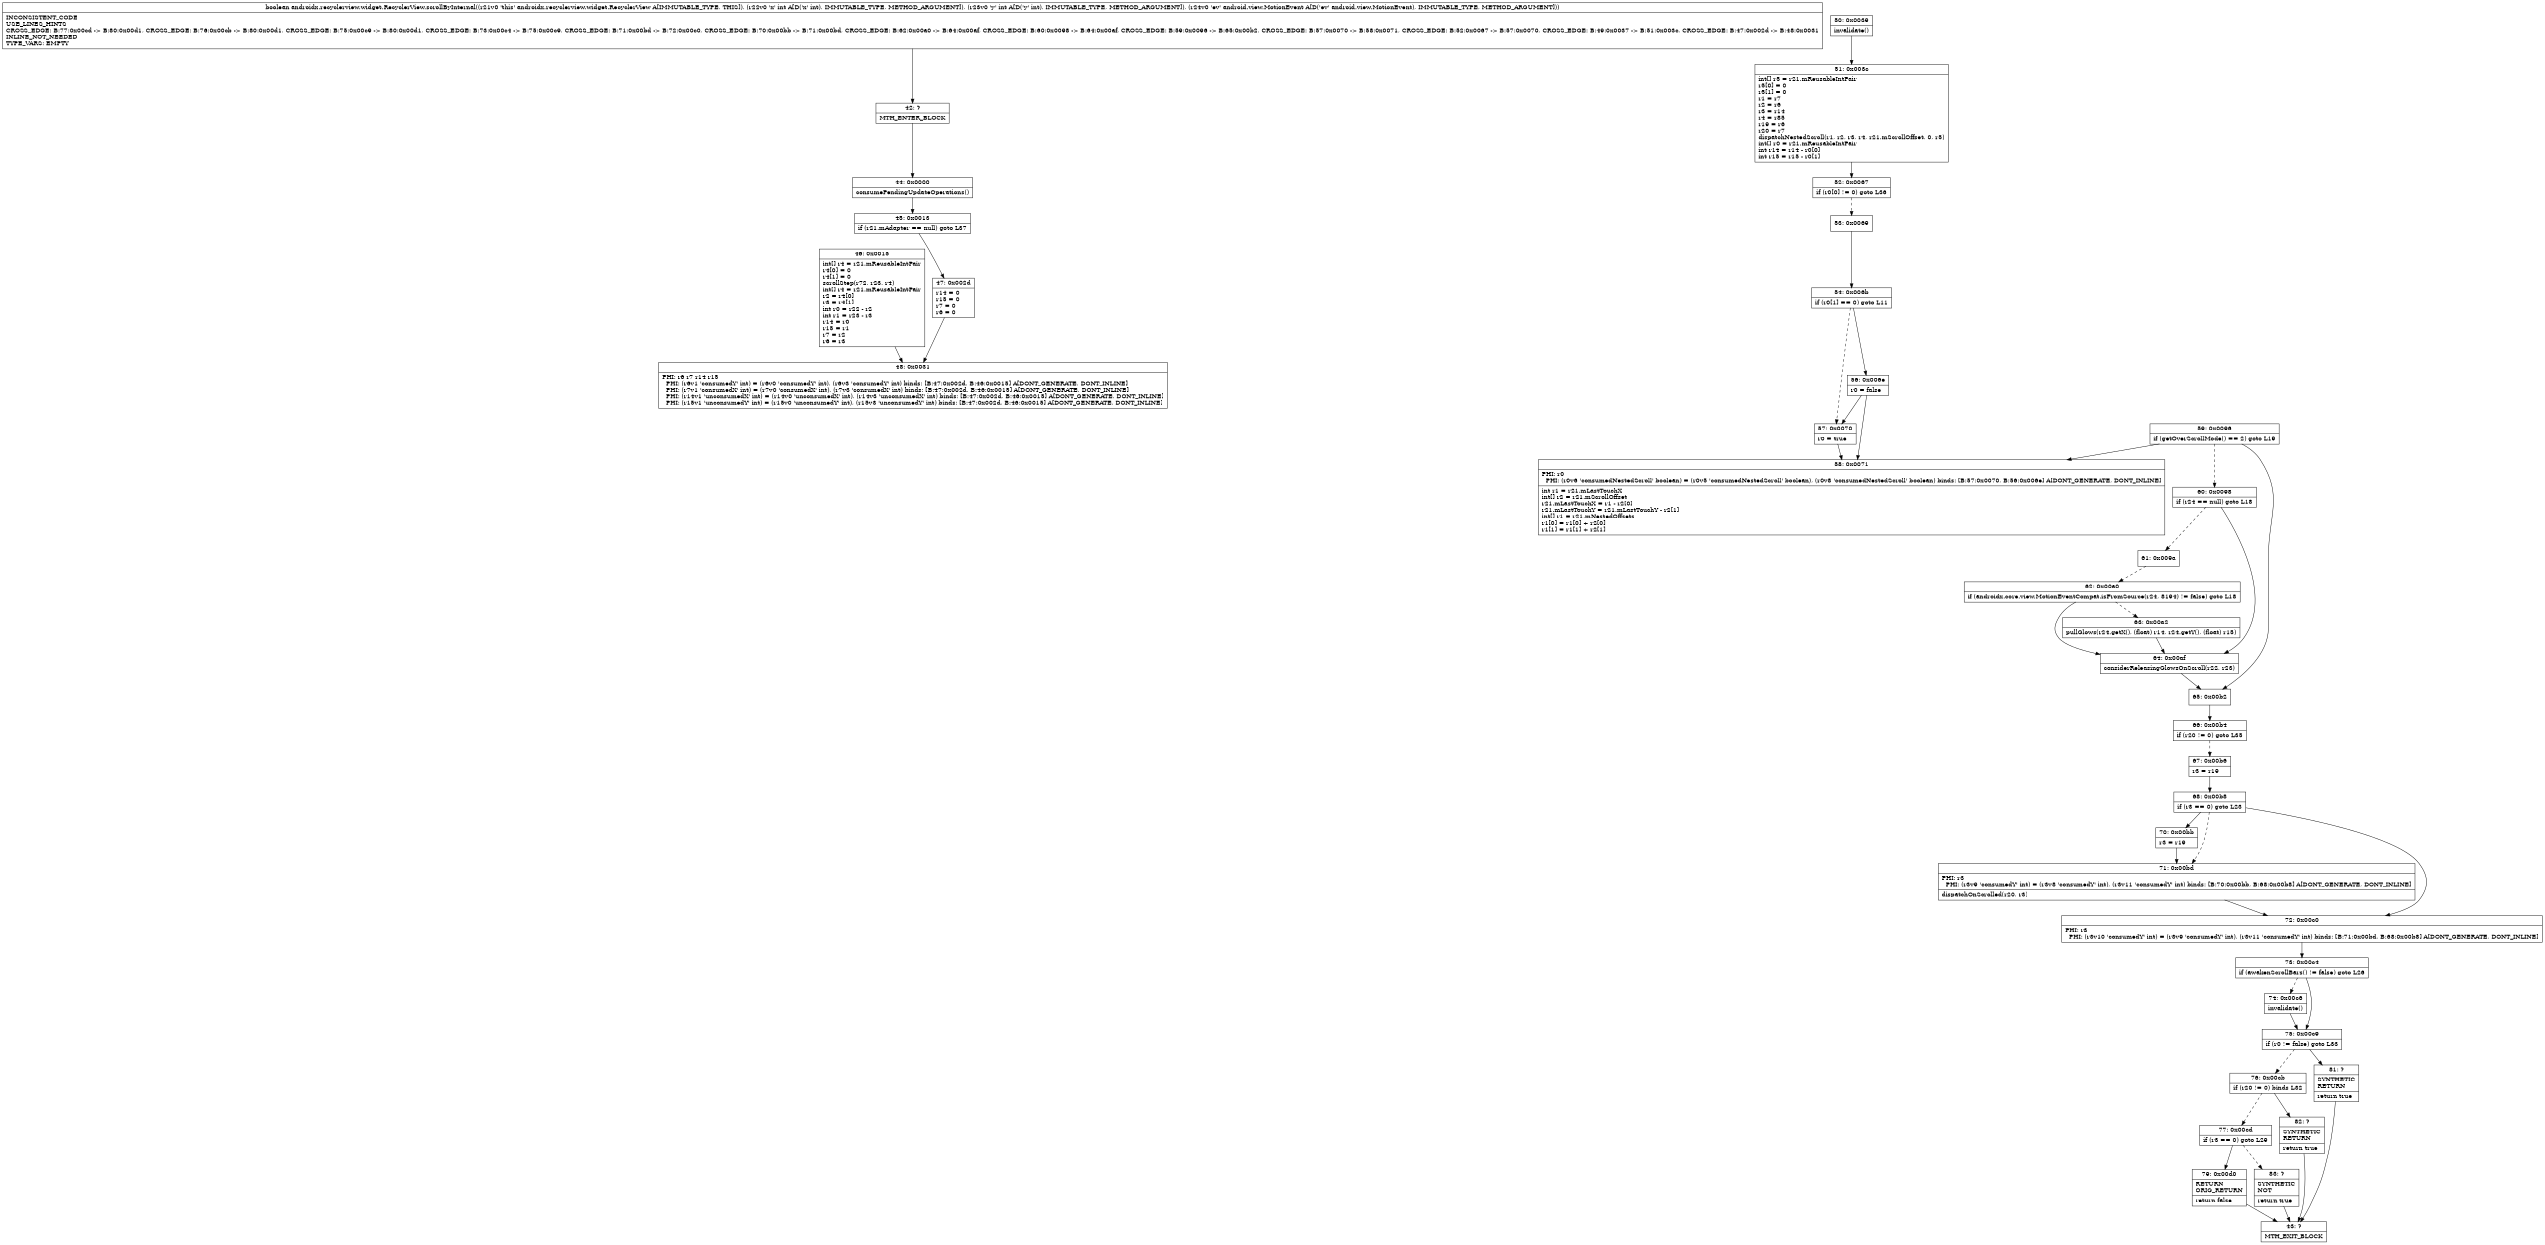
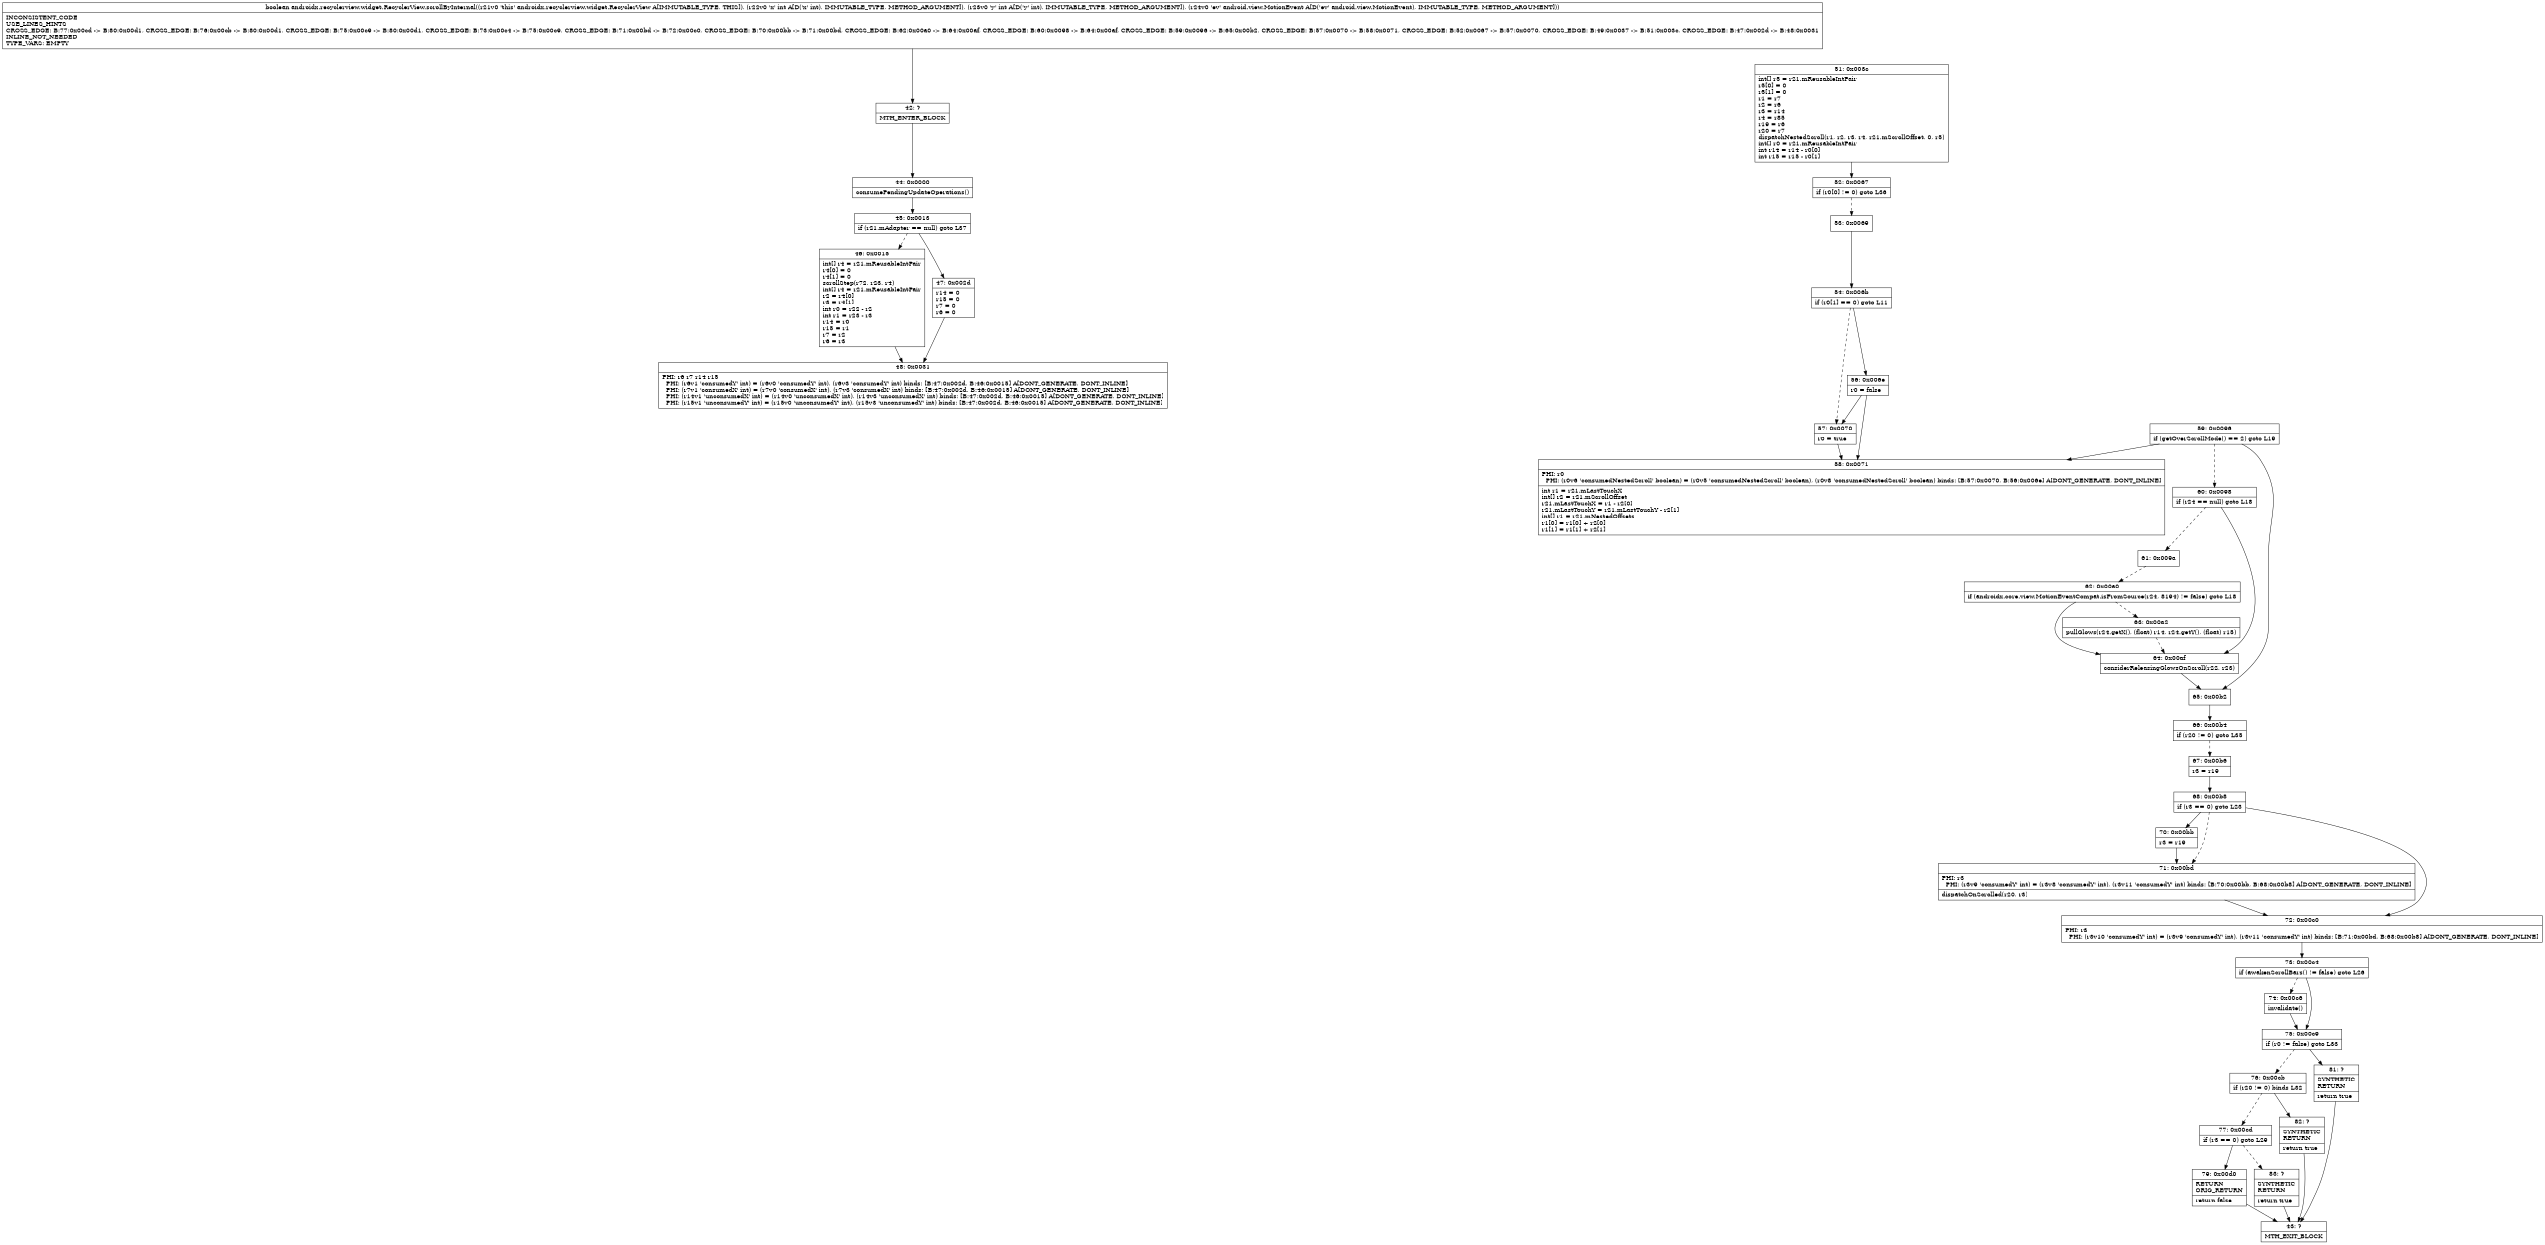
node "50: 0x0039": removed
edge "45: 0x0013" -> "46: 0x0015": added
edge "63: 0x00a2" -> "64: 0x00af": style solid -> dashed
node "83: ?": text "NOT" -> "RETURN"
